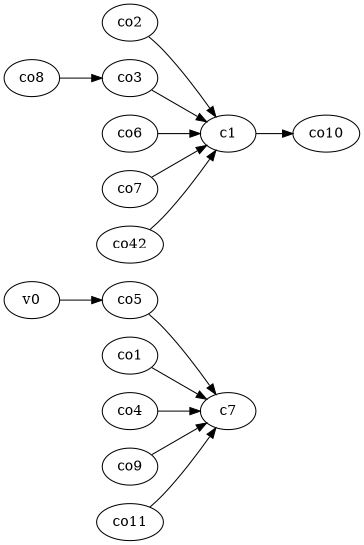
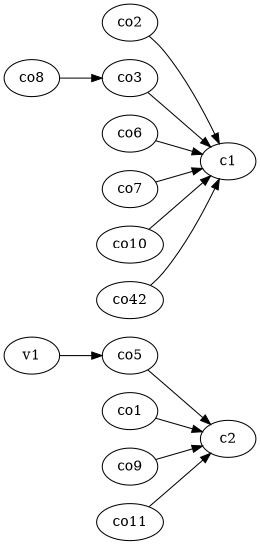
edge "c1" -> "co10": reversed
node "v0": label "v0" -> "v1"
node "co4": removed
node "c7": label "c7" -> "c2"
